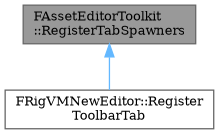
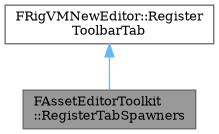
edge "FRigVMNewEditor::Register ToolbarTab" -> "FAssetEditorToolkit ::RegisterTabSpawners": reversed
